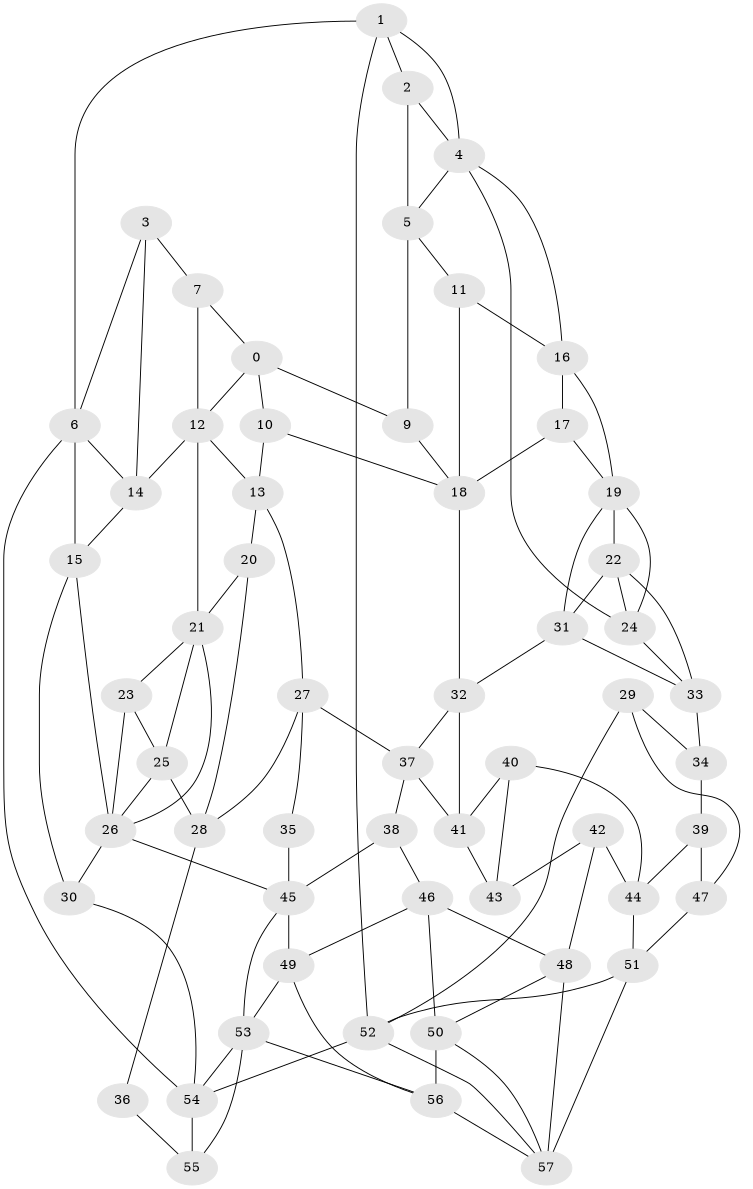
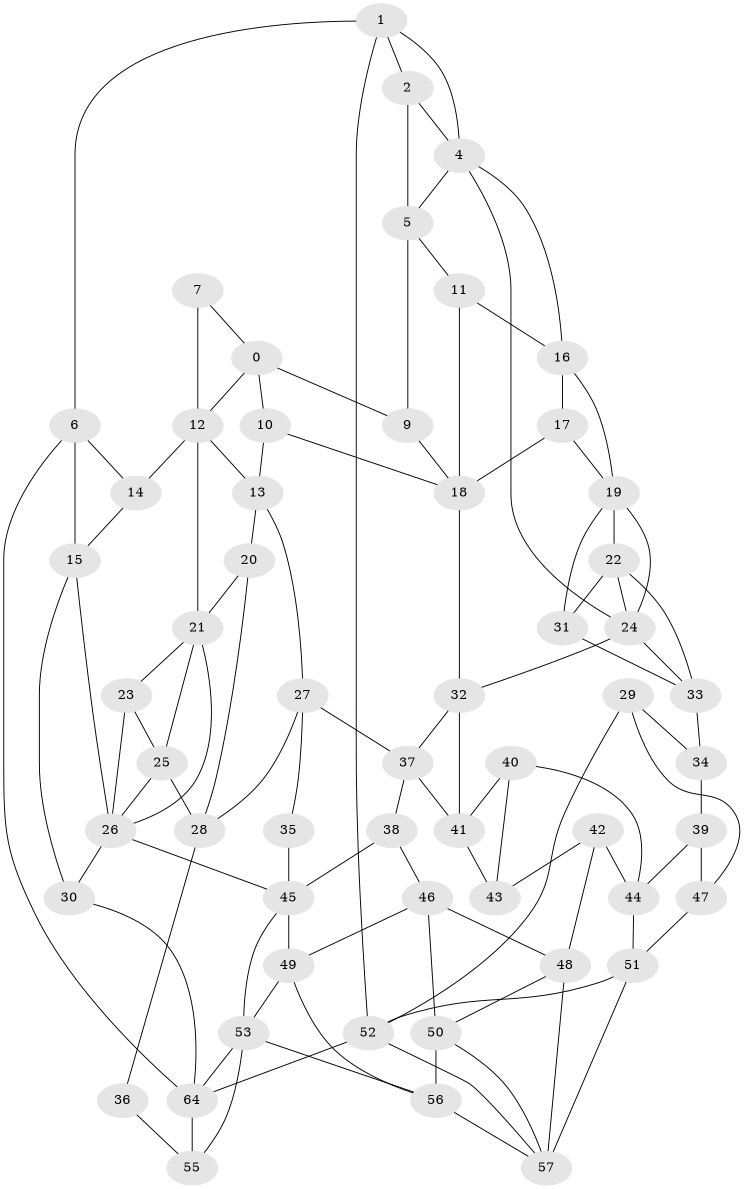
node "3": removed
edge "31" -- "32": now "24" -- "32"
node "54": label "54" -> "64"
